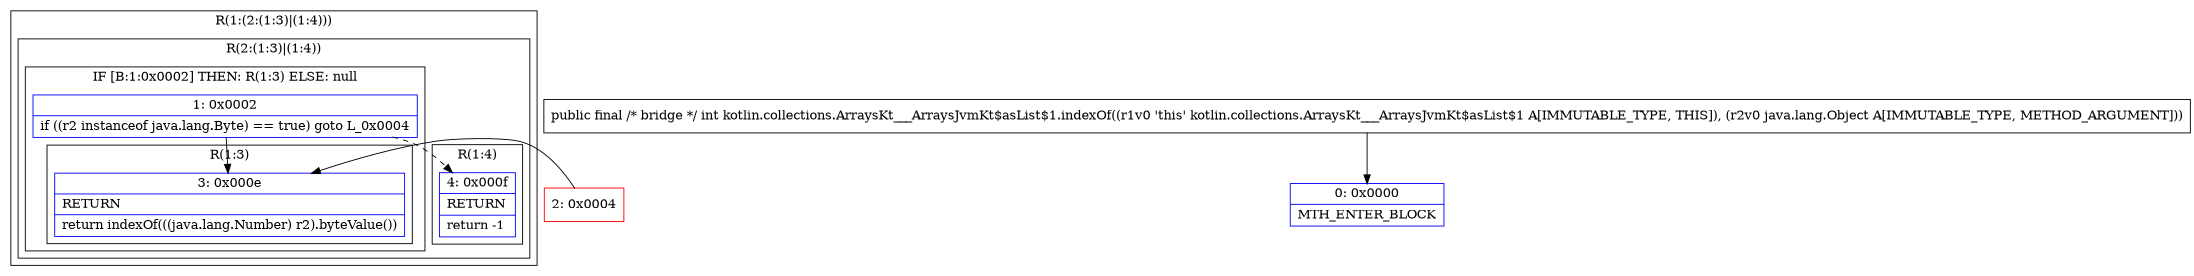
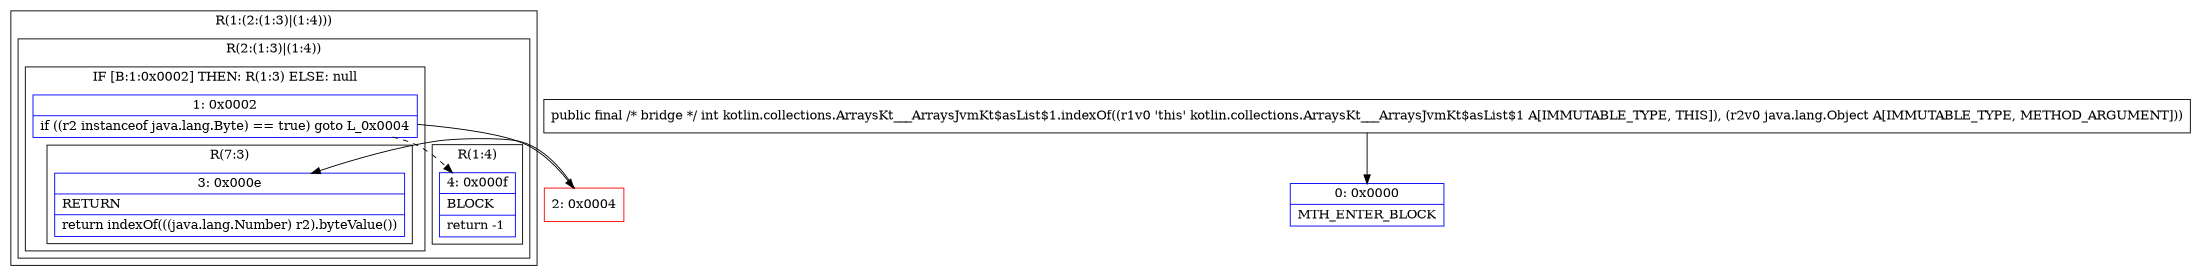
edge "1: 0x0002" -> "3: 0x000e": now "1: 0x0002" -> "2: 0x0004"
cluster "R(1:3)": label "R(1:3)" -> "R(7:3)"
node "4: 0x000f": text "RETURN" -> "BLOCK"
